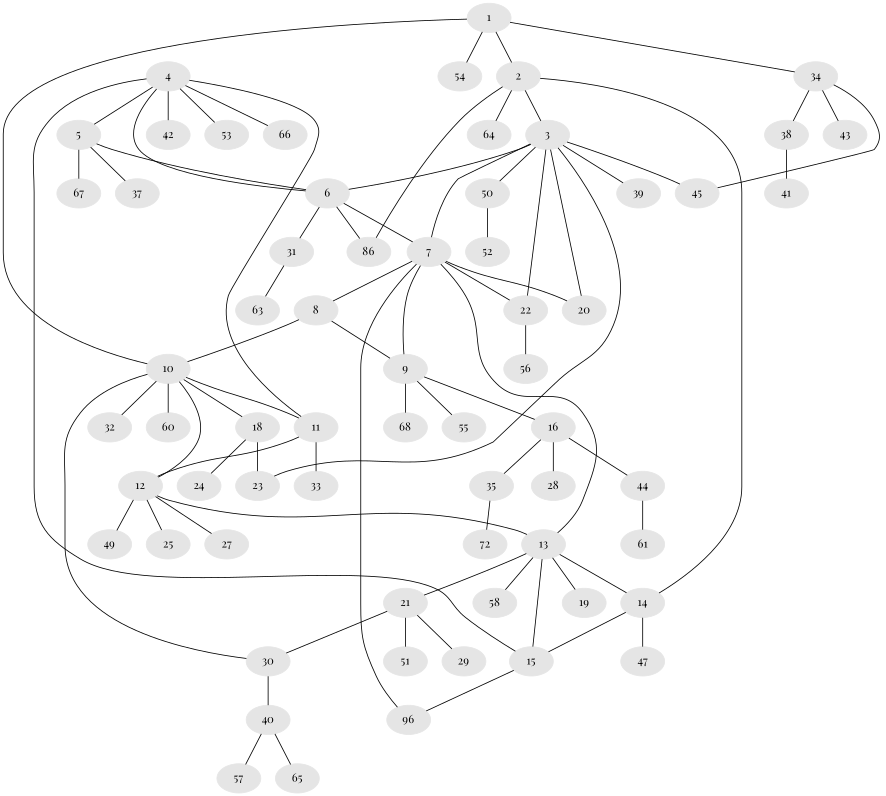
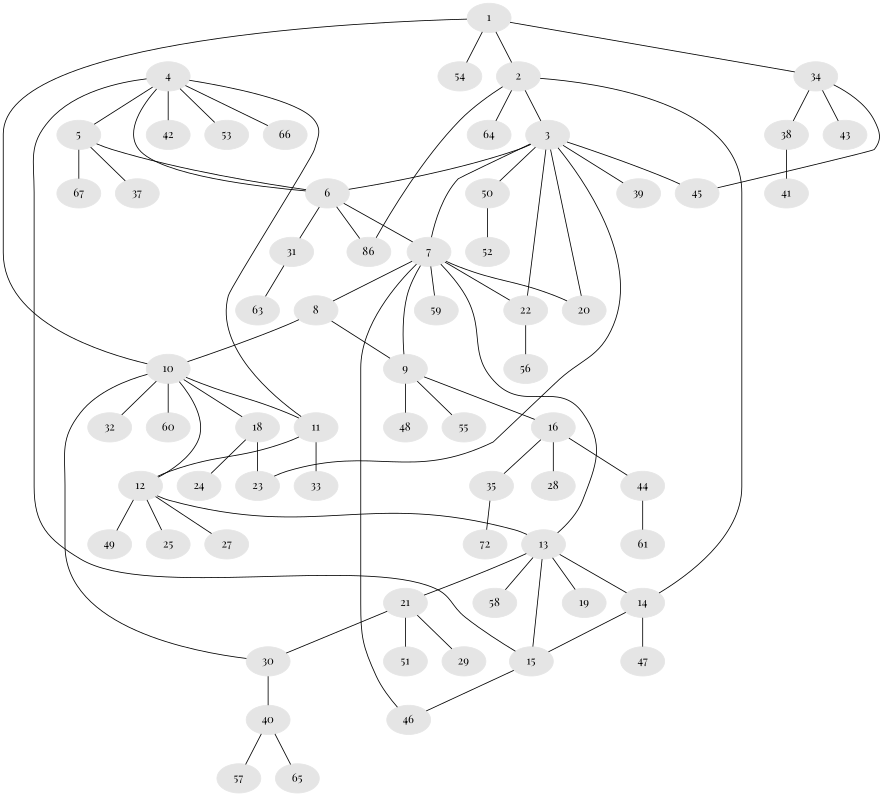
node "59": added
node "68": label "68" -> "48"
node "96": label "96" -> "46"
